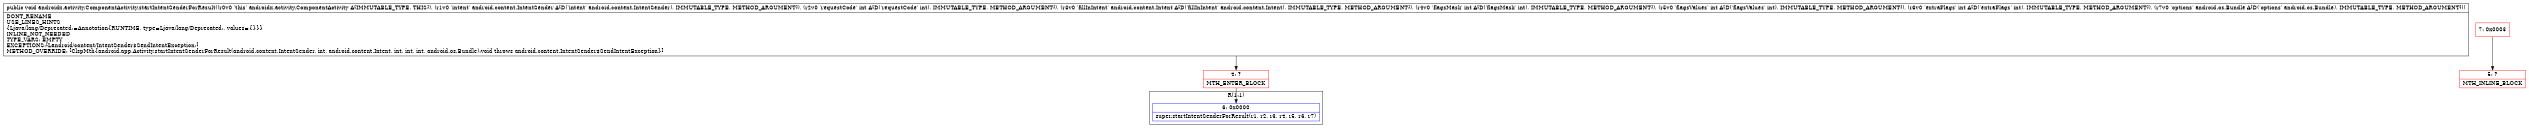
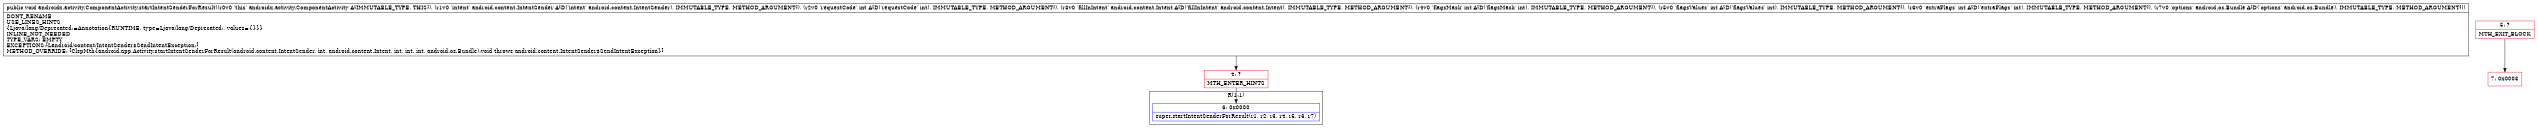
edge "7: 0x0003" -> "5: ?": reversed
node "4: ?": text "MTH_ENTER_BLOCK" -> "MTH_ENTER_HINTS"
node "5: ?": text "MTH_INLINE_BLOCK" -> "MTH_EXIT_BLOCK"
